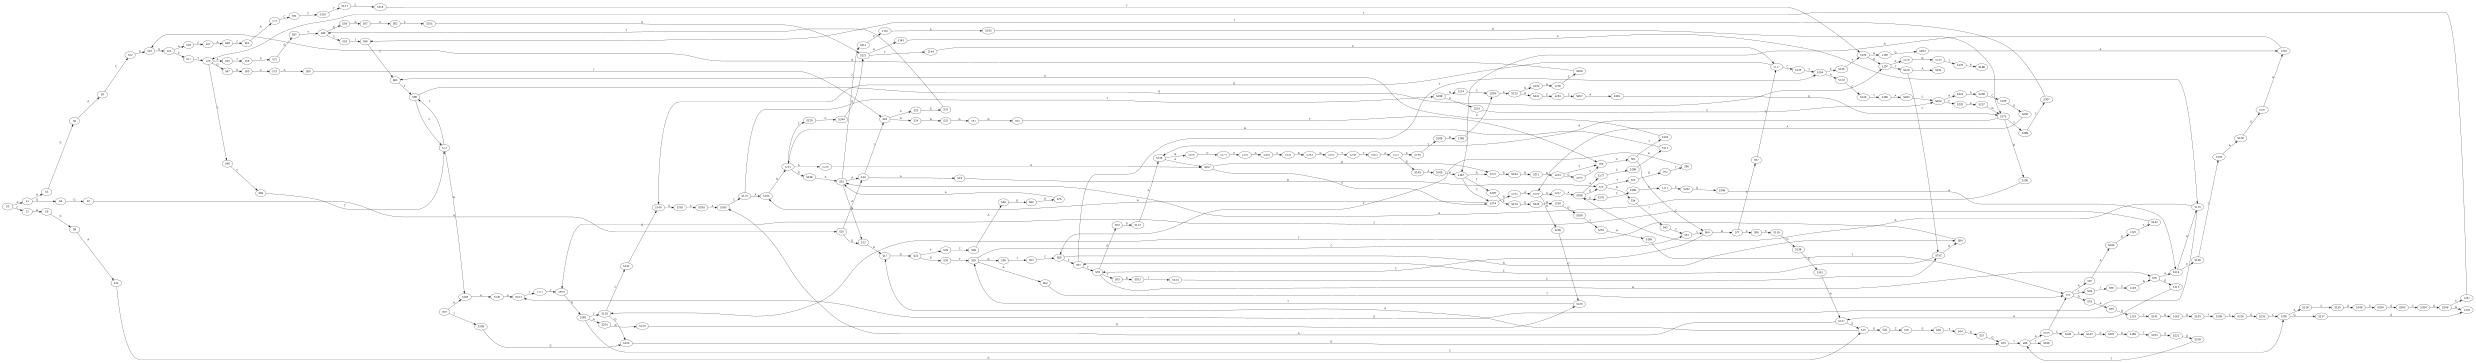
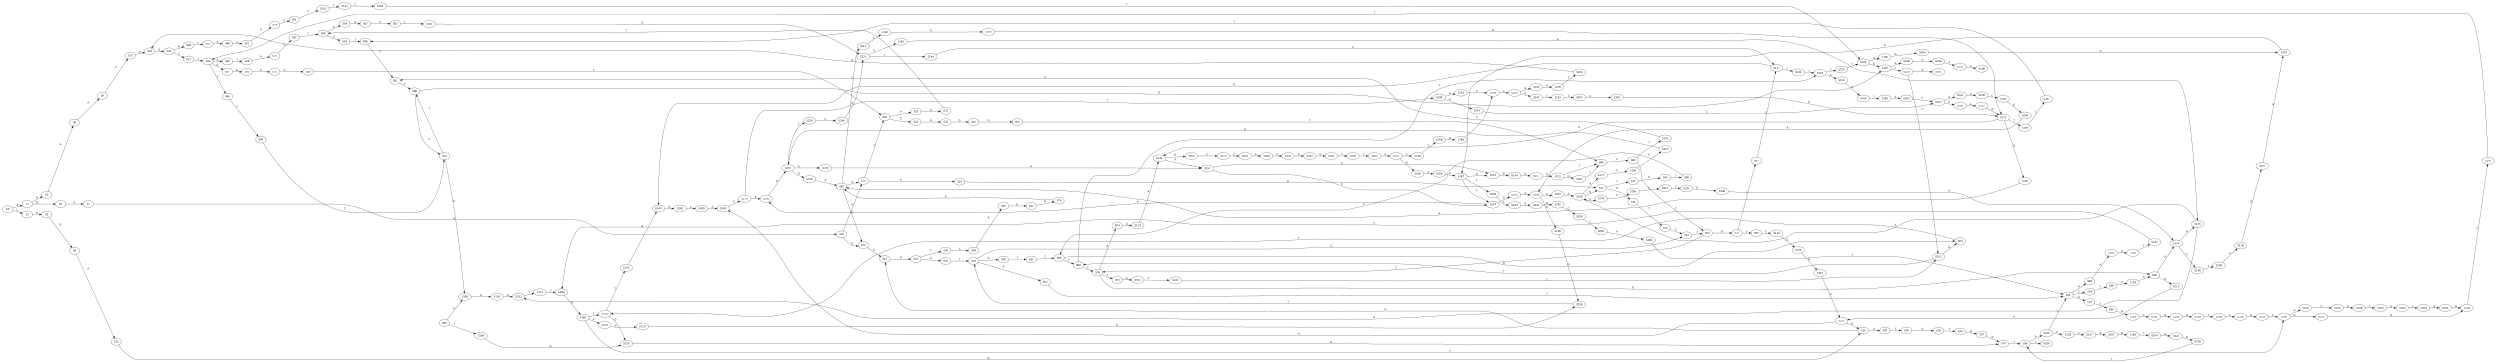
edge "S266" -> "S247": now "S234" -> "S247"
